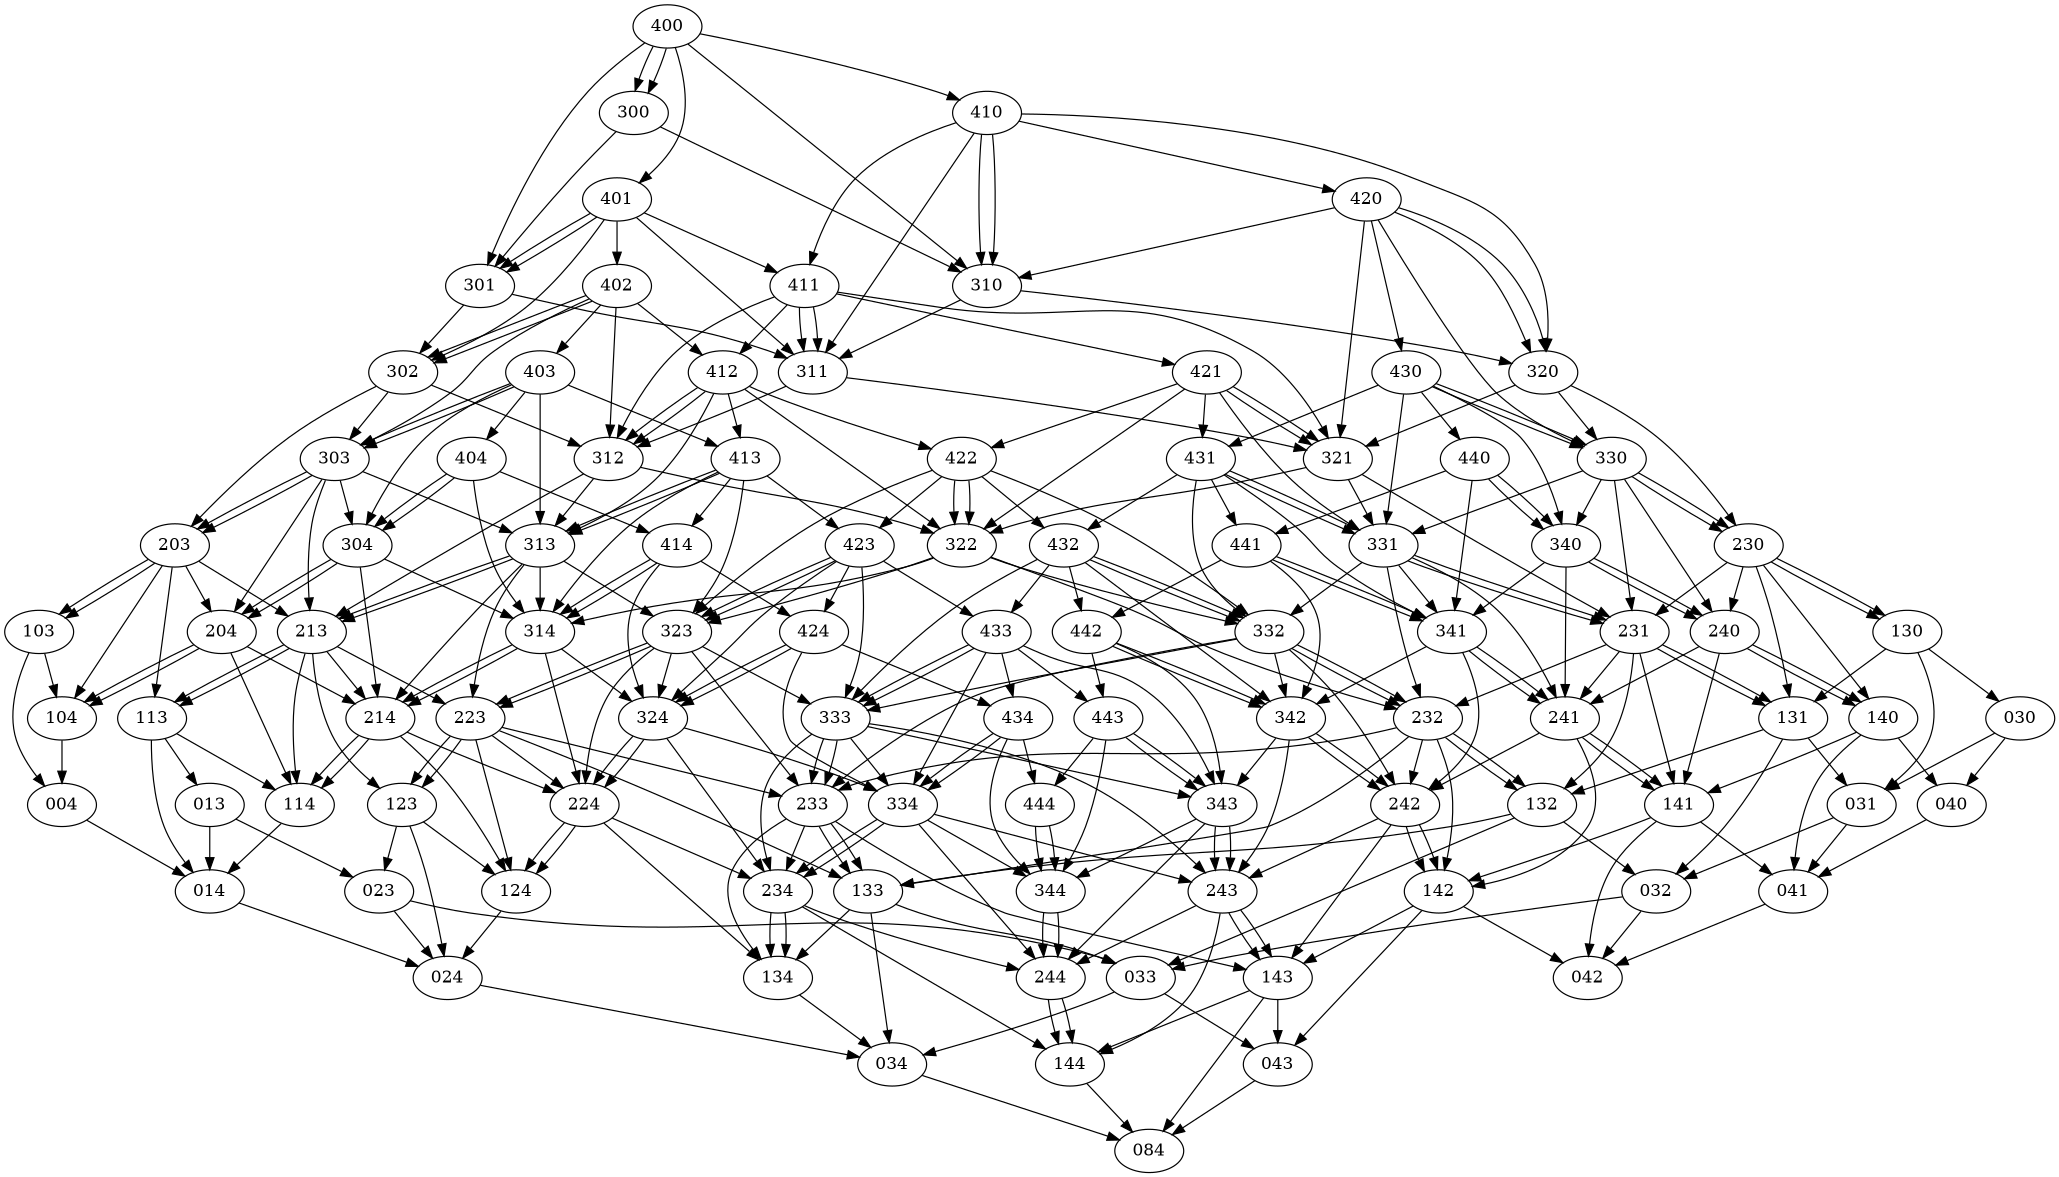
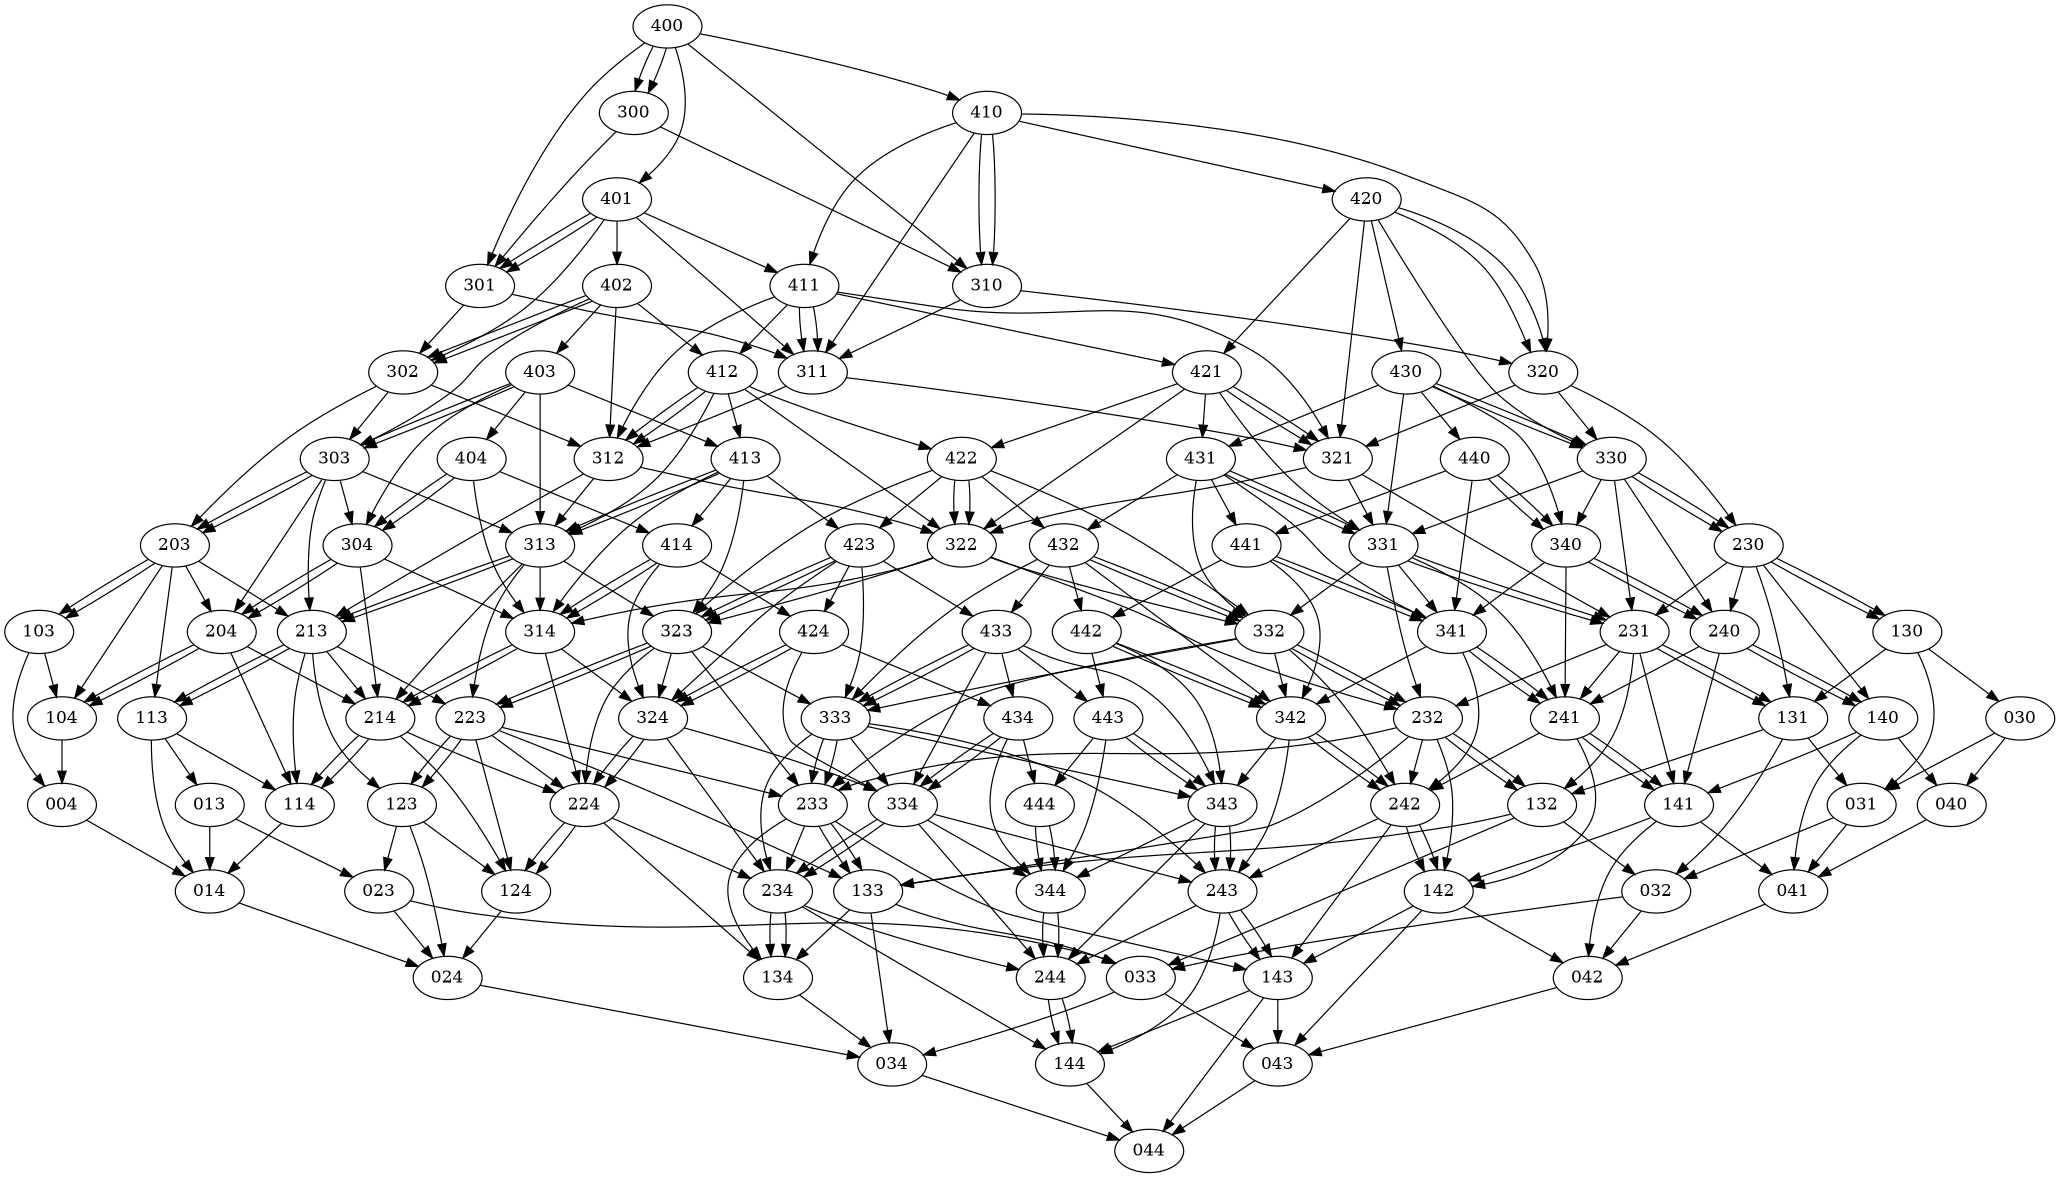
edge "420" -> "310": now "420" -> "421"
edge "042" -> "043": added
node "084": label "084" -> "044"
